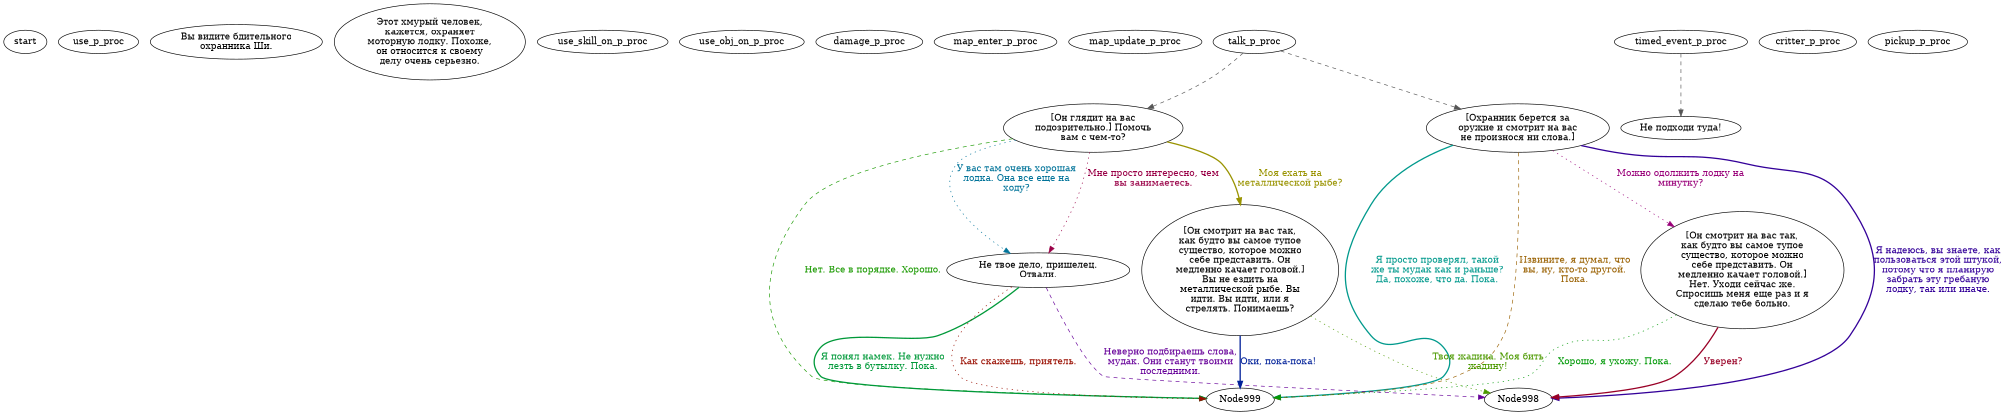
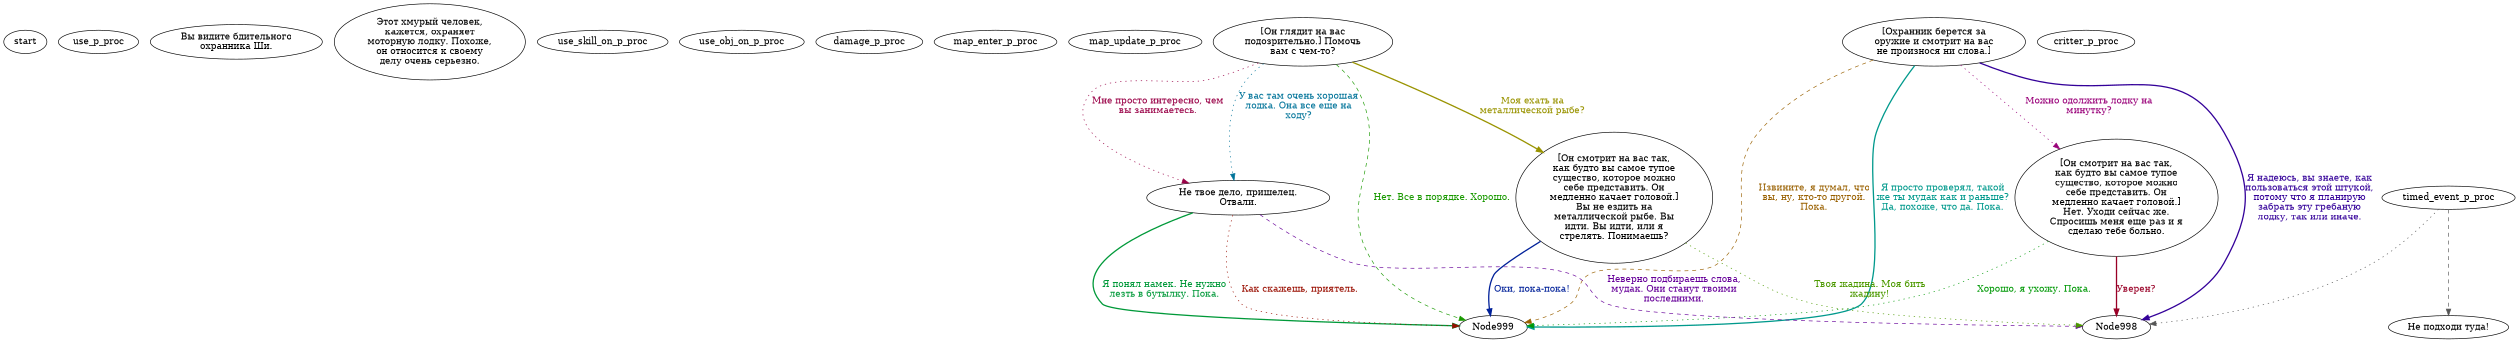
node "talk_p_proc": removed
node "pickup_p_proc": removed
edge "timed_event_p_proc" -> "Node998": added
